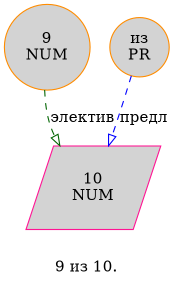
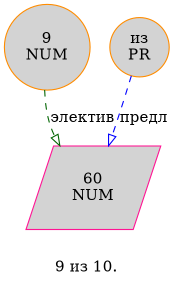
node "10 NUM": label "10 NUM" -> "60 NUM"
